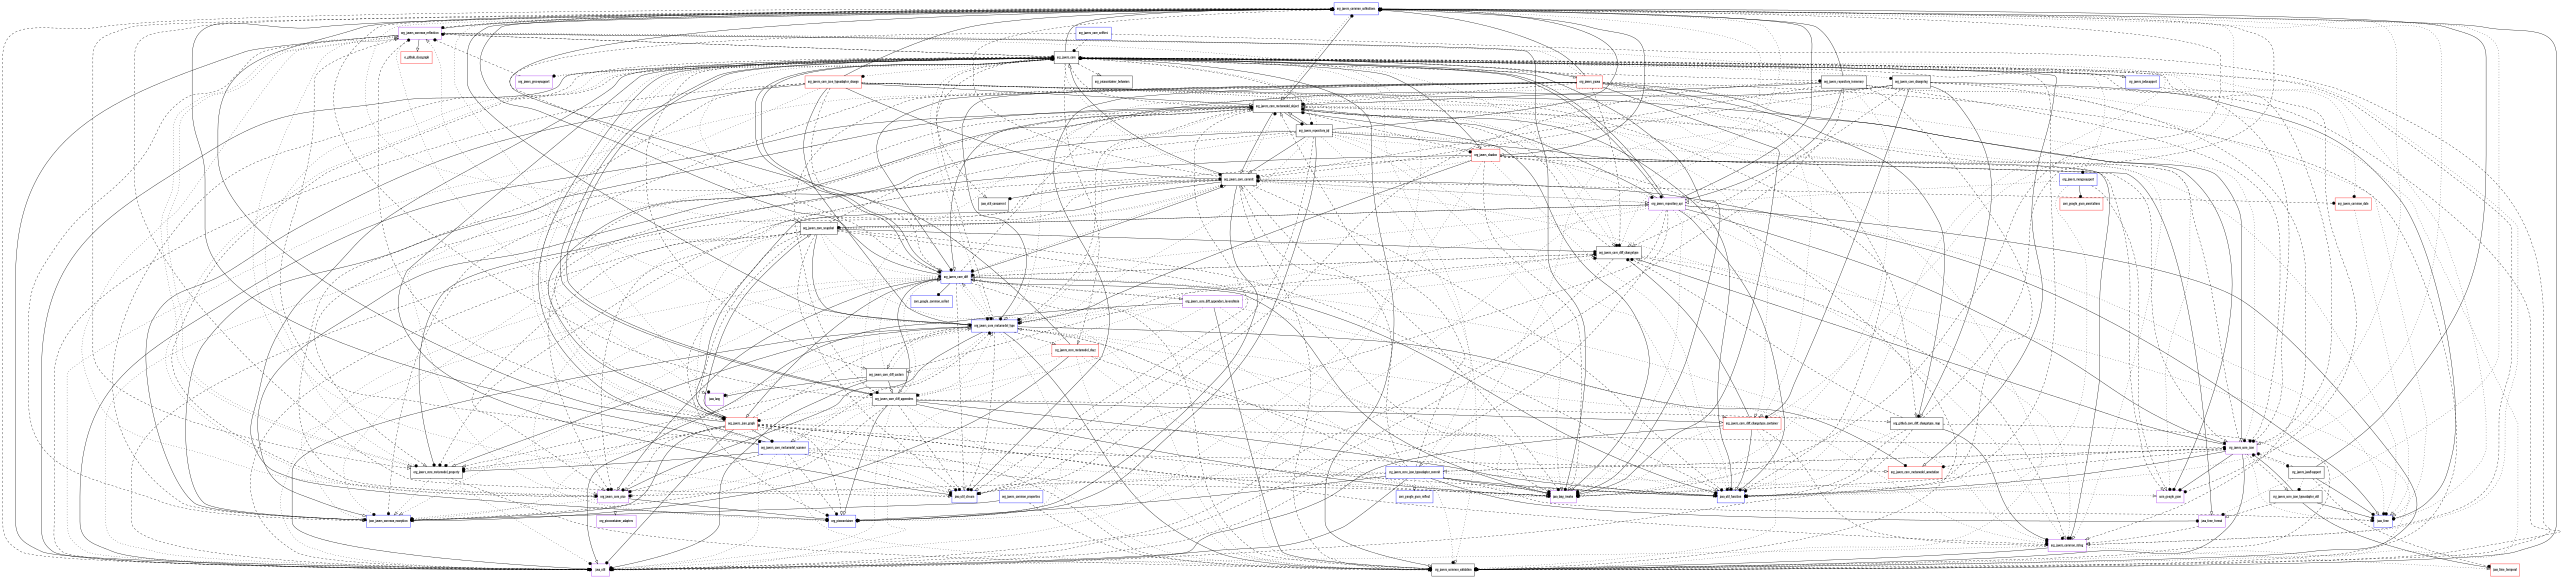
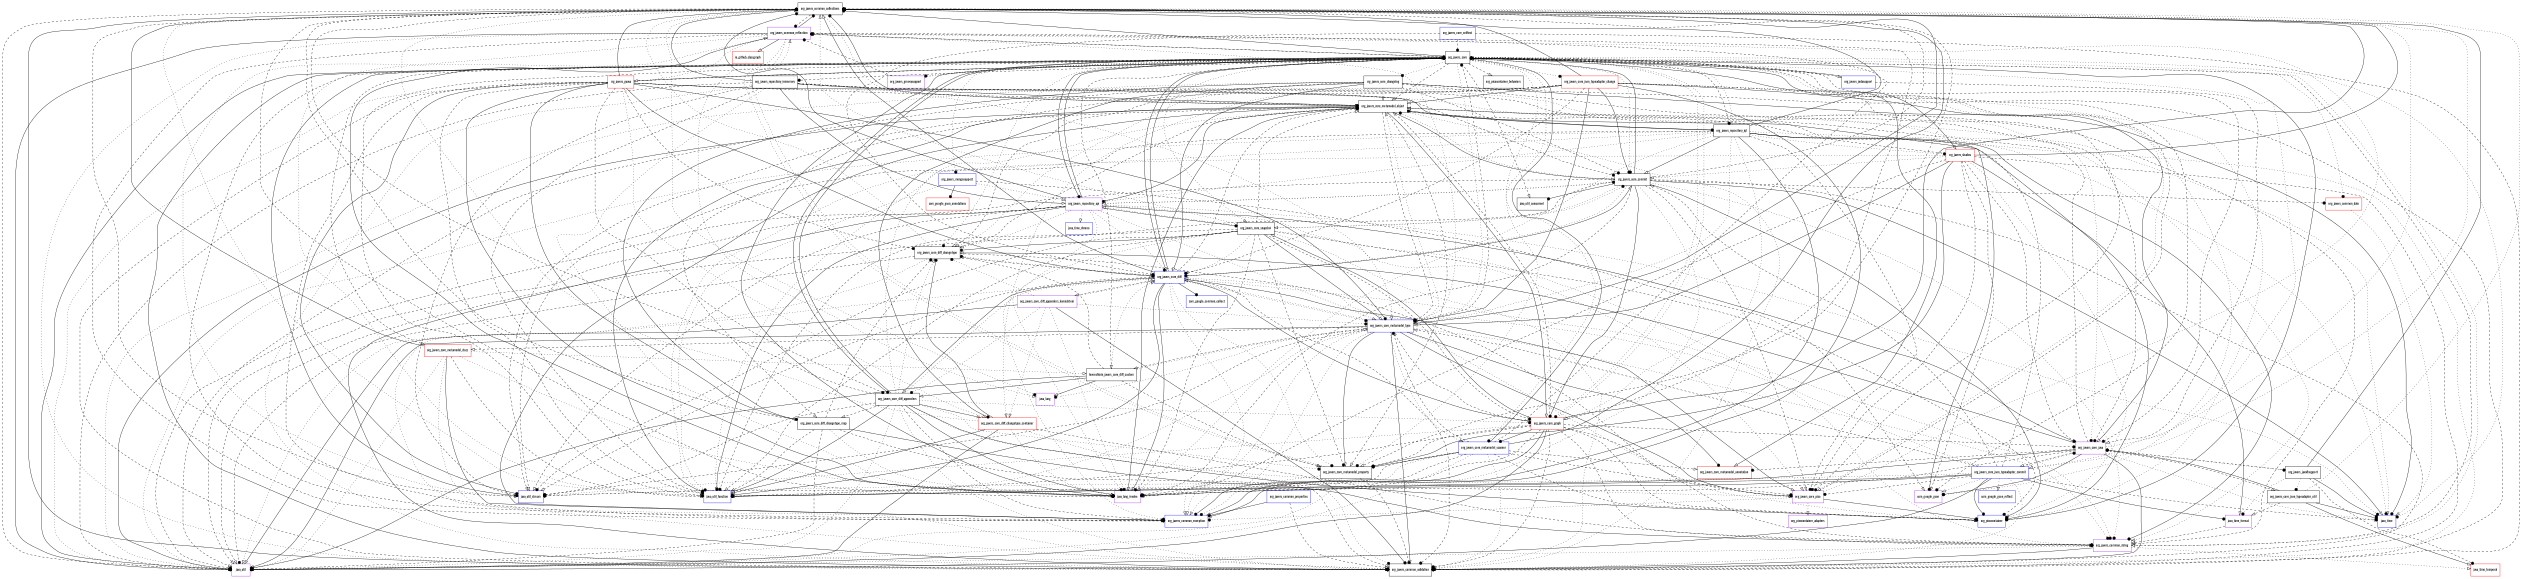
node "org_javers_common_collections": color blue -> black
edge "org_javers_common_collections" -> "org_javers_shadow": reversed
node "java_time_chrono": added
node "org_javers_core_diff_custom": label "org_javers_core_diff_custom" -> "levenshtein_javers_core_diff_custom"
edge "org_javers_core_diff_appenders" -> "org_javers_core_metamodel_type": removed
node "org_javers_json_graph": label "org_javers_json_graph" -> "org_javers_core_graph"
node "org_github_core_diff_changetype_map": label "org_github_core_diff_changetype_map" -> "org_javers_core_diff_changetype_map"
node "org_javers_core_json": label "org_javers_core_json" -> "org_javers_core_java"
node "json_javers_common_exception": label "json_javers_common_exception" -> "org_javers_common_exception"
